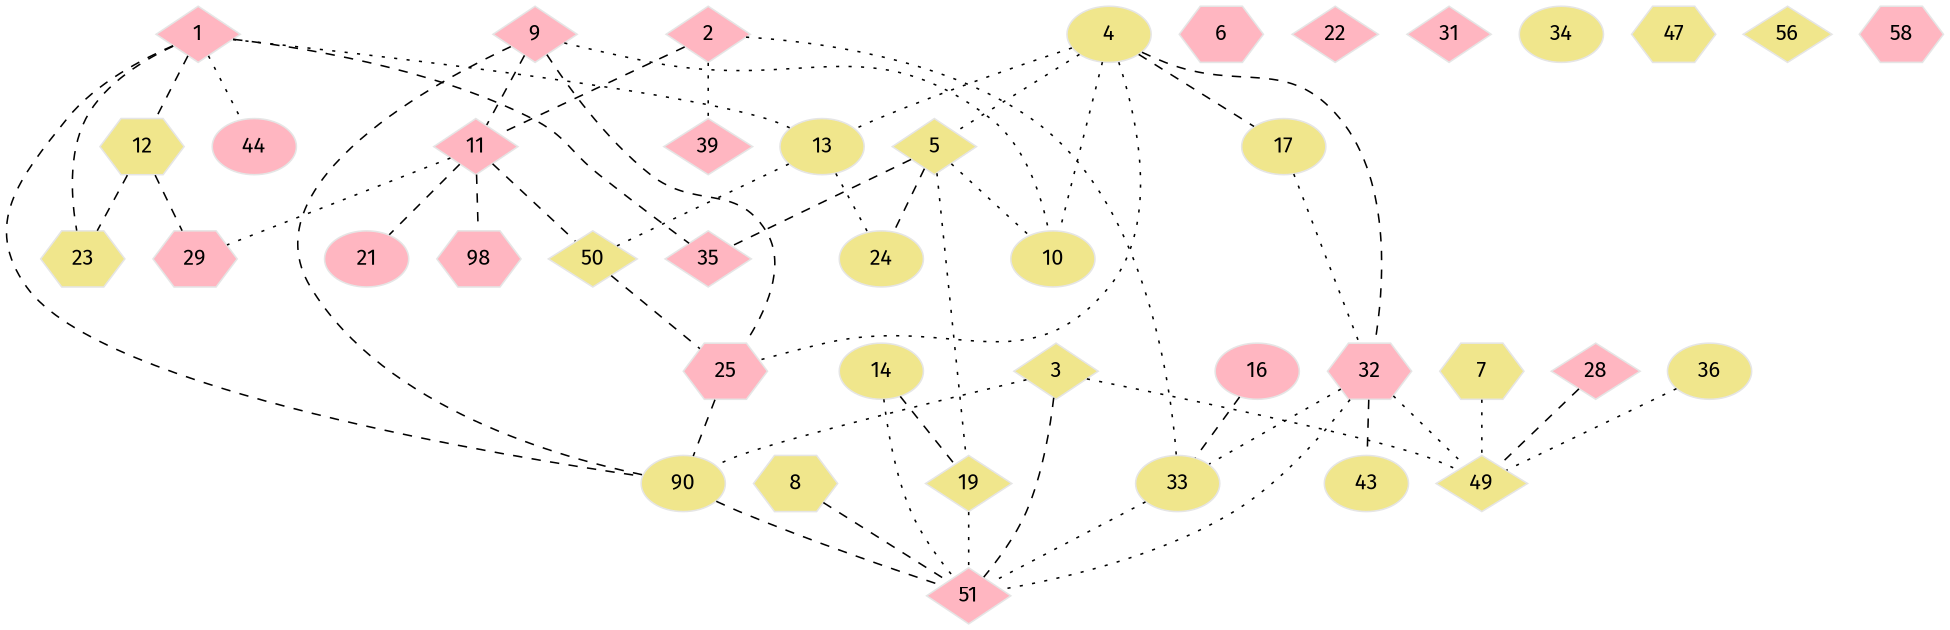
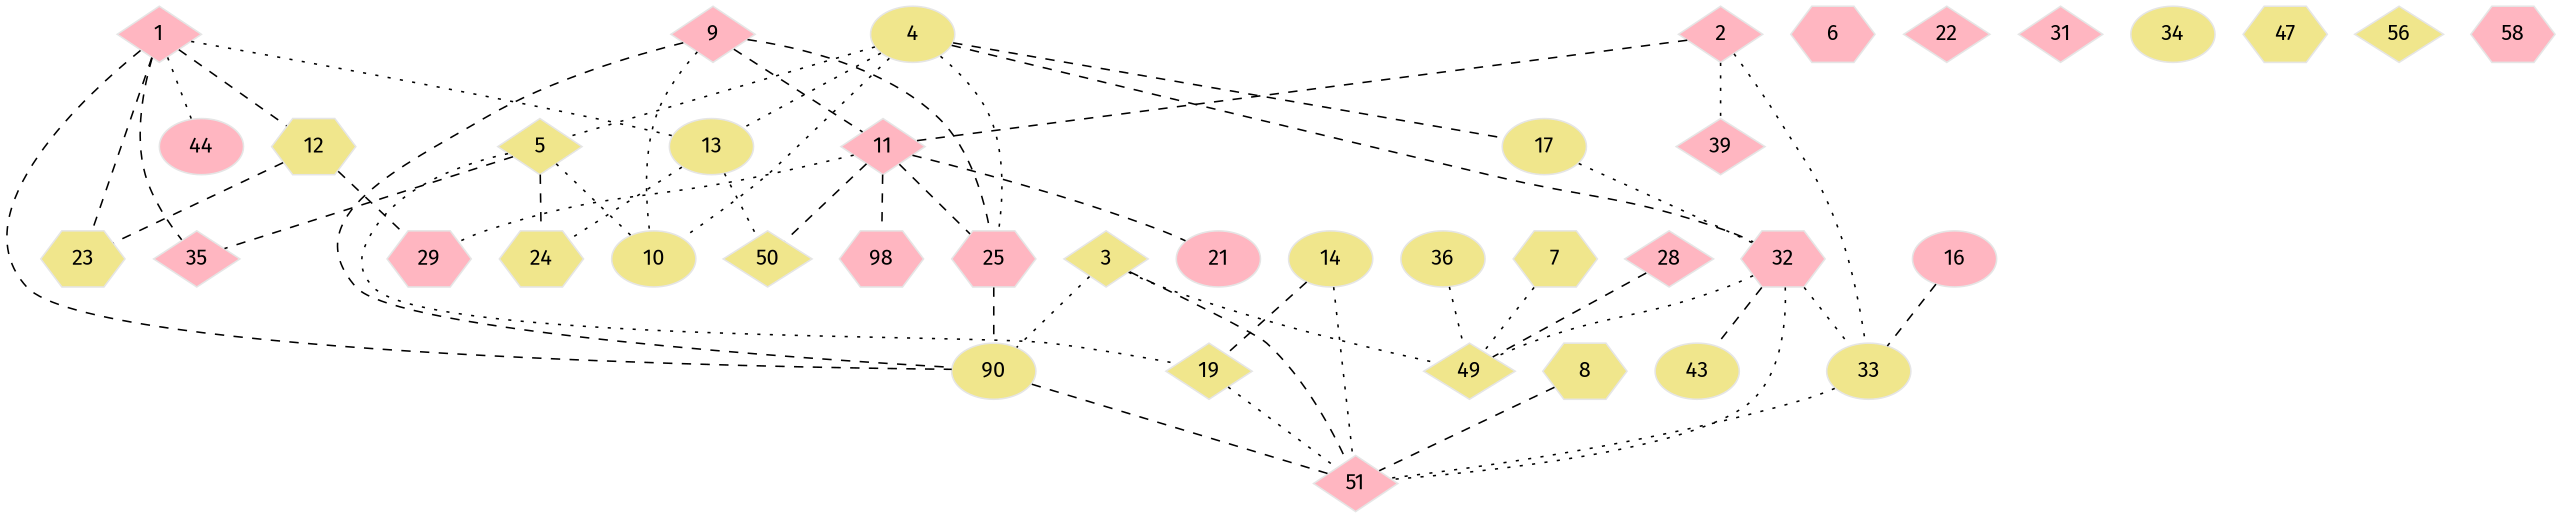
node "24": shape ellipse -> hexagon
edge "50" -- "25": now "11" -- "25"
